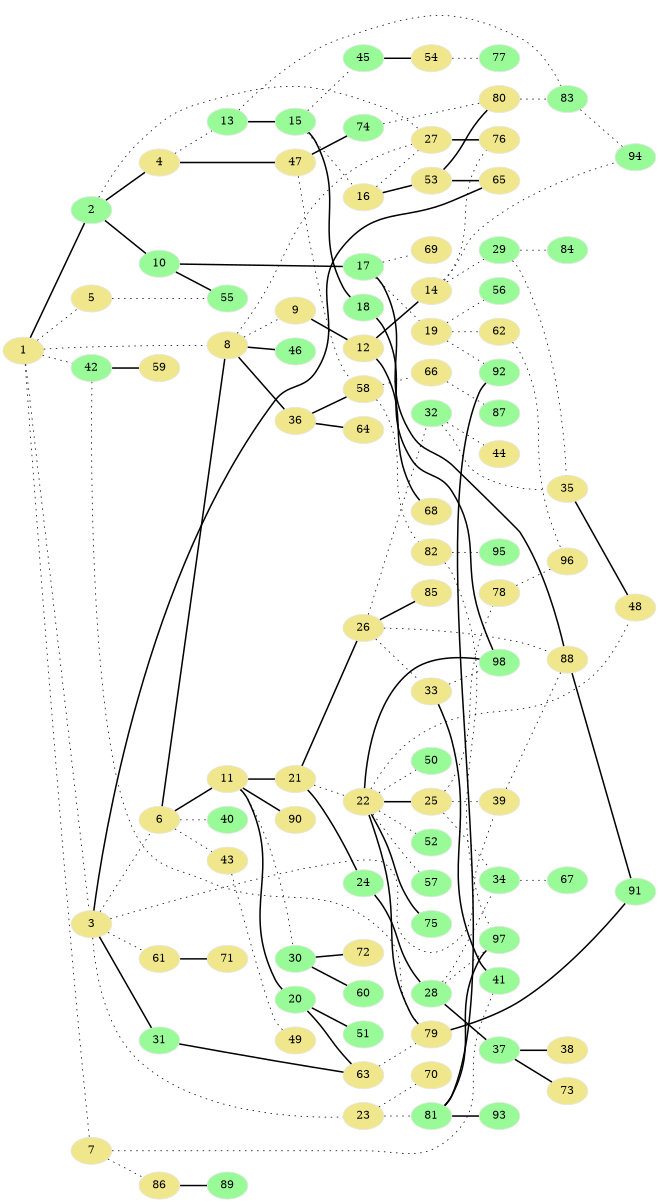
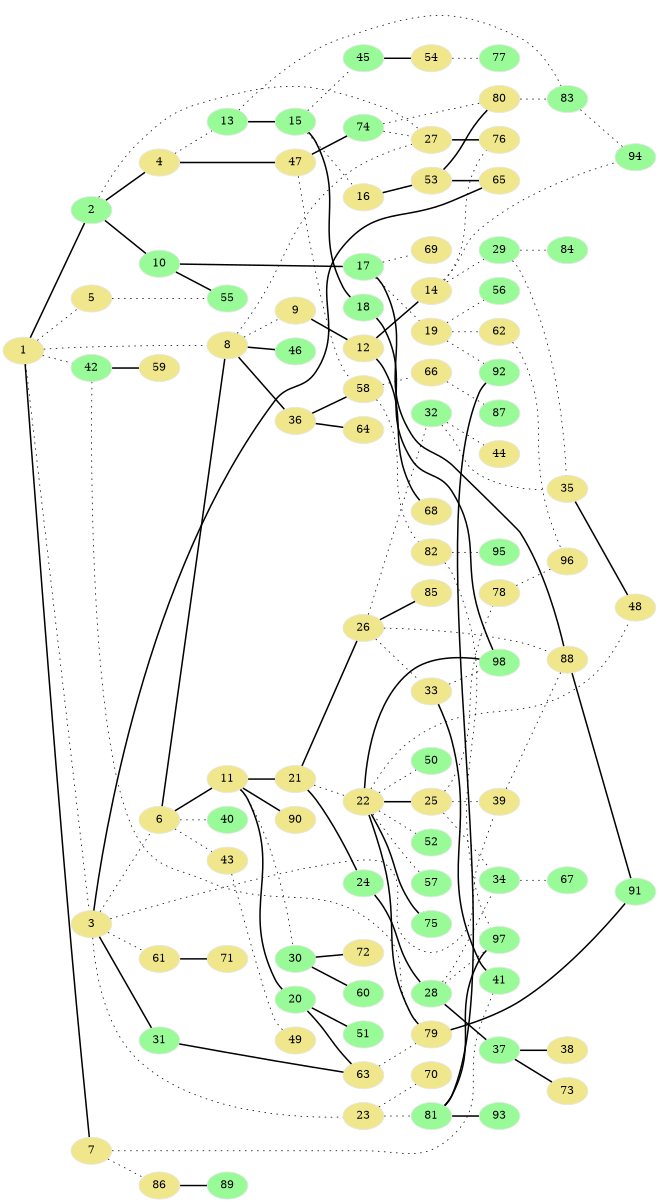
edge "27" -- "16": now "27" -- "74"
edge "1" -- "7": style dotted -> bold
